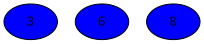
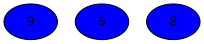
node "3": label "3" -> "9"
